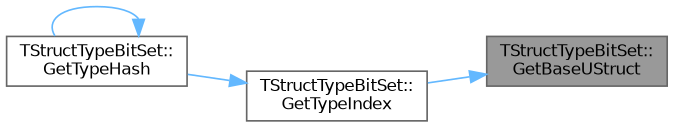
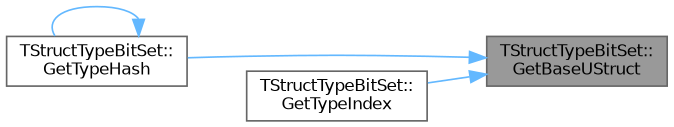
edge "TStructTypeBitSet:: GetTypeHash" -> "TStructTypeBitSet:: GetTypeIndex": now "TStructTypeBitSet:: GetTypeHash" -> "TStructTypeBitSet:: GetBaseUStruct"
